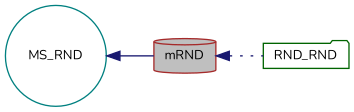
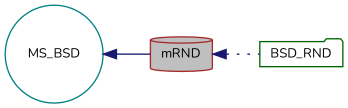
node "MS_RND": label "MS_RND" -> "MS_BSD"
node "RND_RND": label "RND_RND" -> "BSD_RND"
